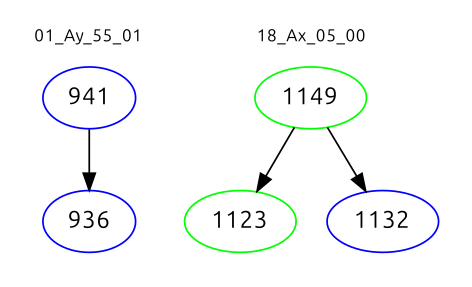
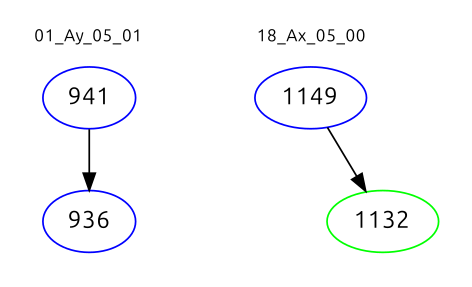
cluster "01_Ay_55_01": label "01_Ay_55_01" -> "01_Ay_05_01"
node "1149": color green -> blue
node "1123": removed
node "1132": color blue -> green
